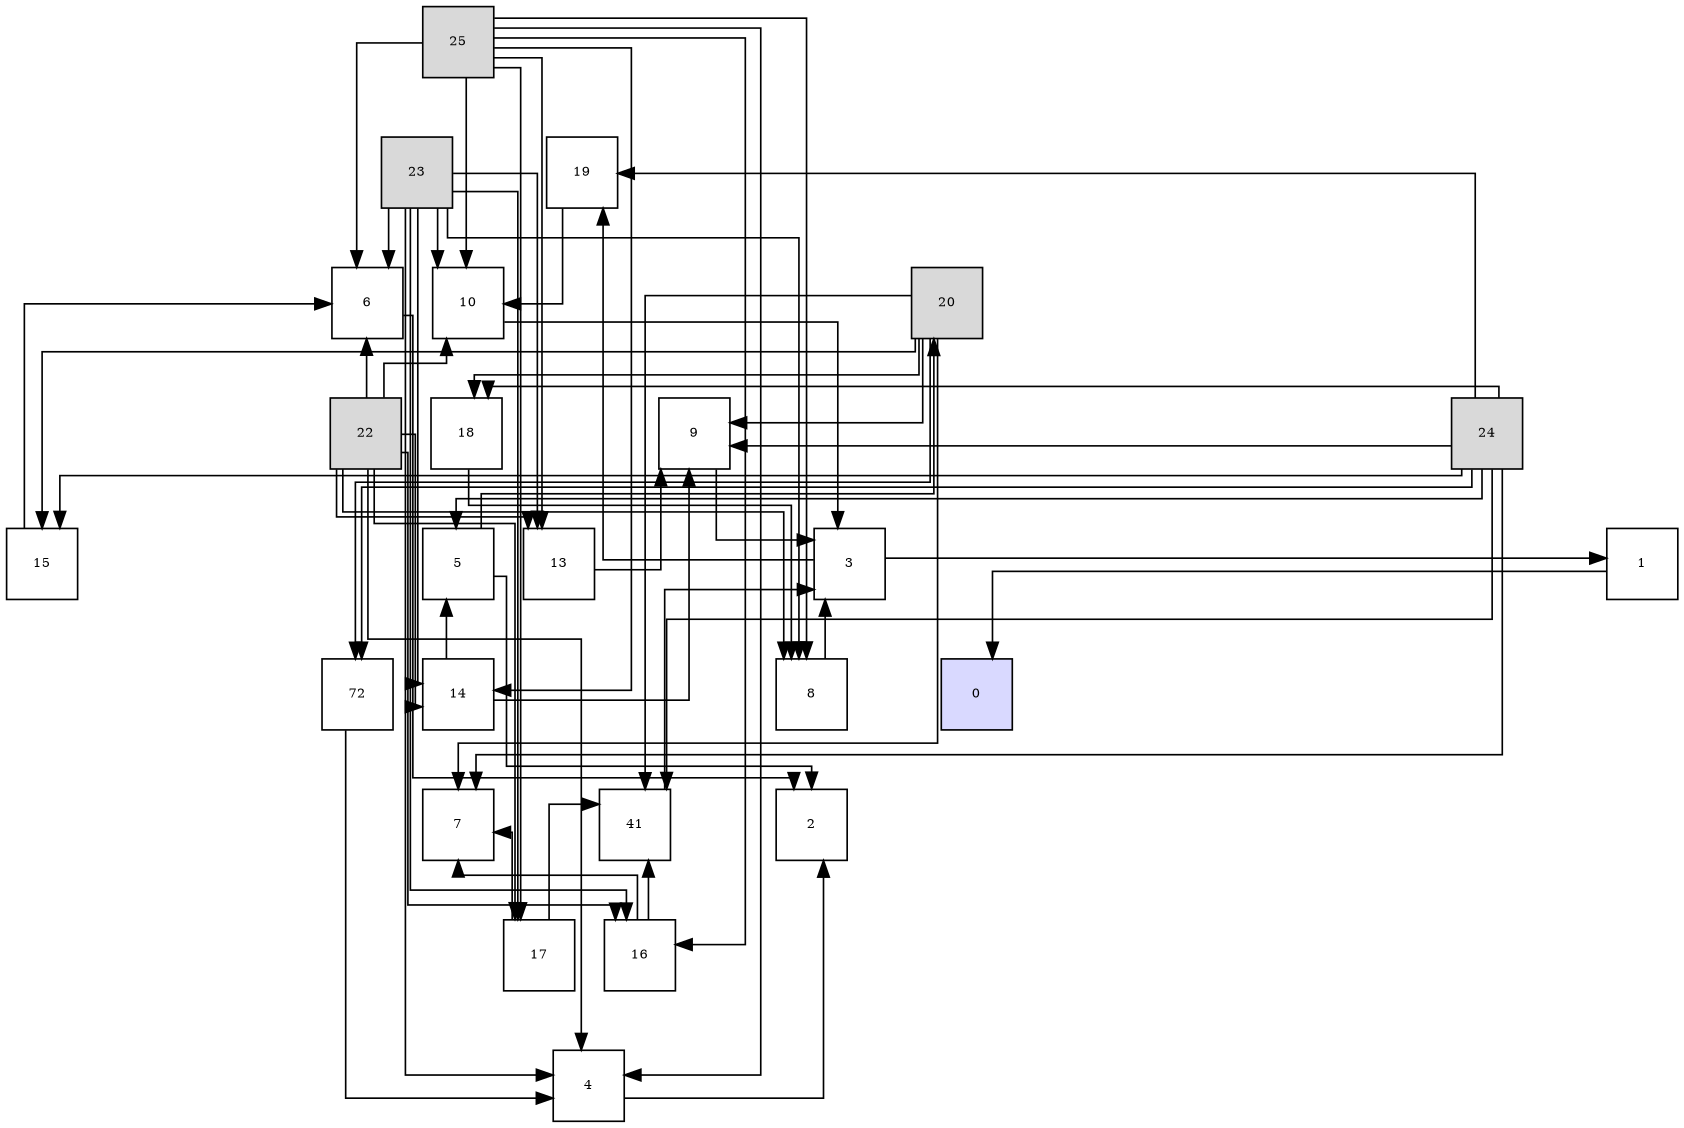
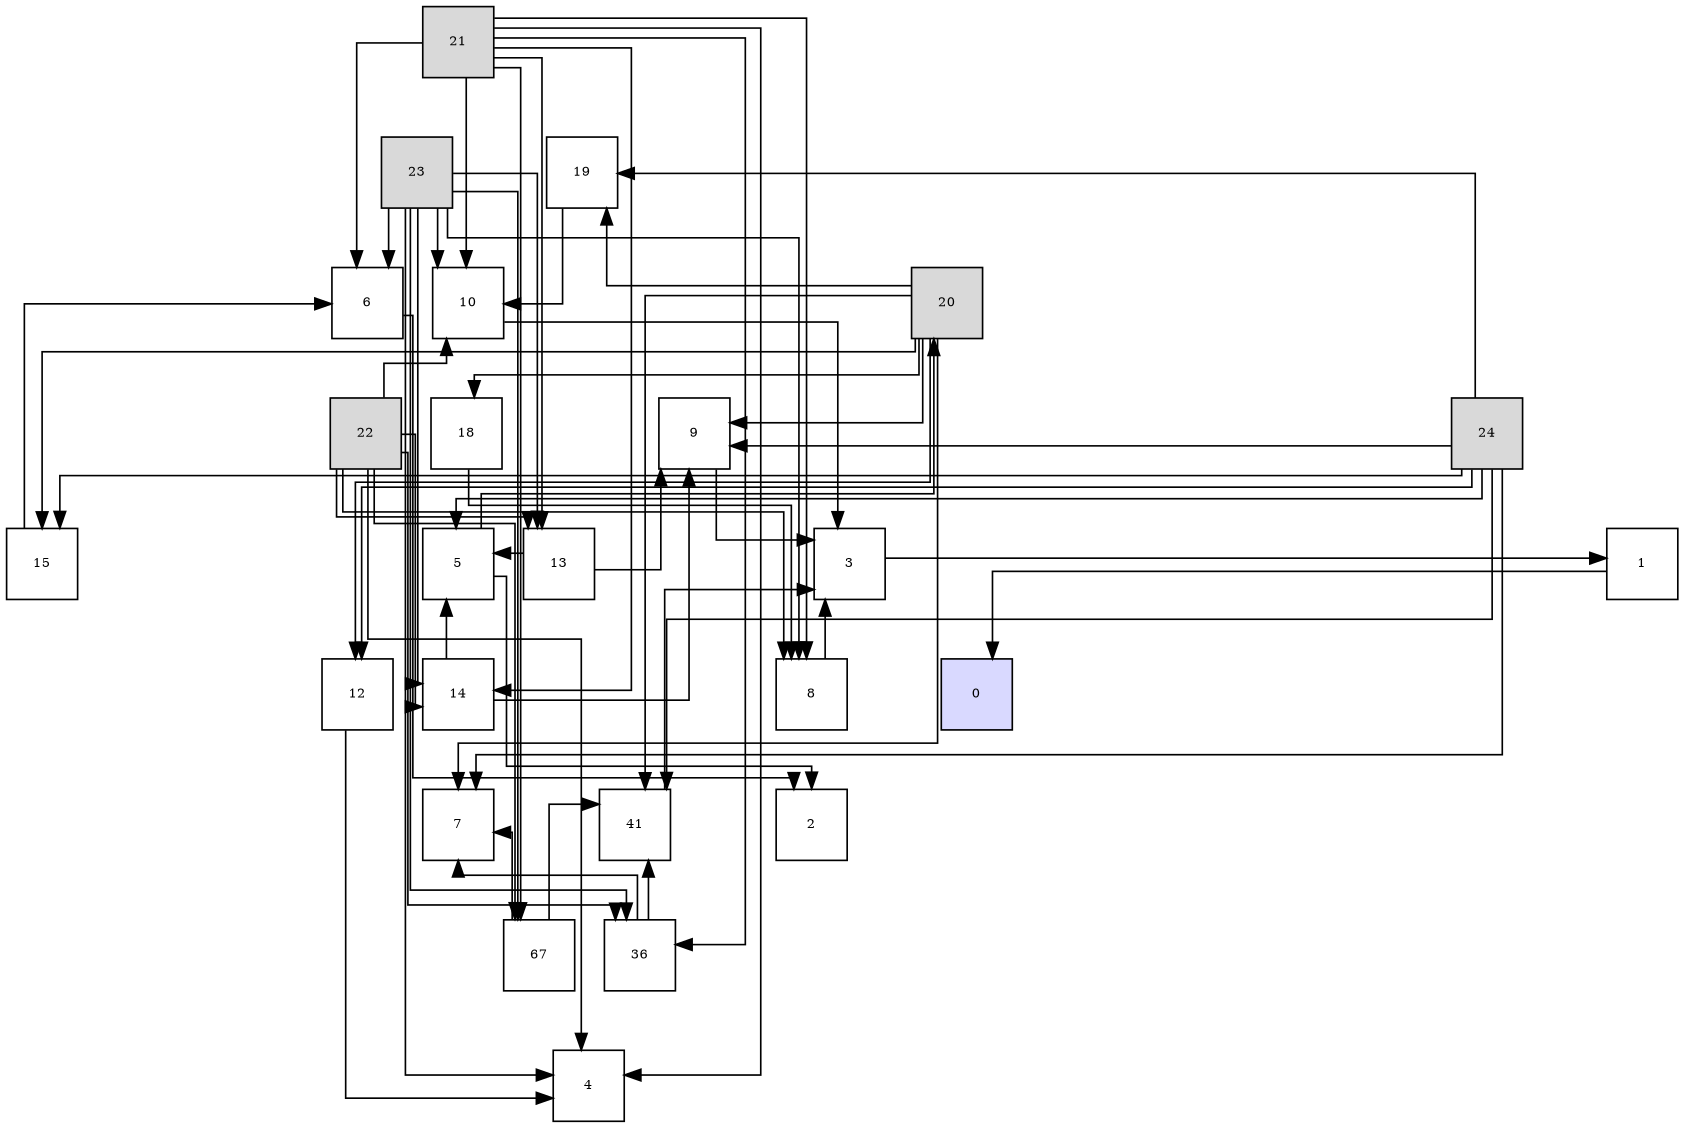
node "25": label "25" -> "21"
edge "22" -> "6": removed
edge "24" -> "18": removed
edge "3" -> "19": now "20" -> "19"
edge "13" -> "5": added
node "72": label "72" -> "12"
node "17": label "17" -> "67"
node "16": label "16" -> "36"
edge "4" -> "2": removed
